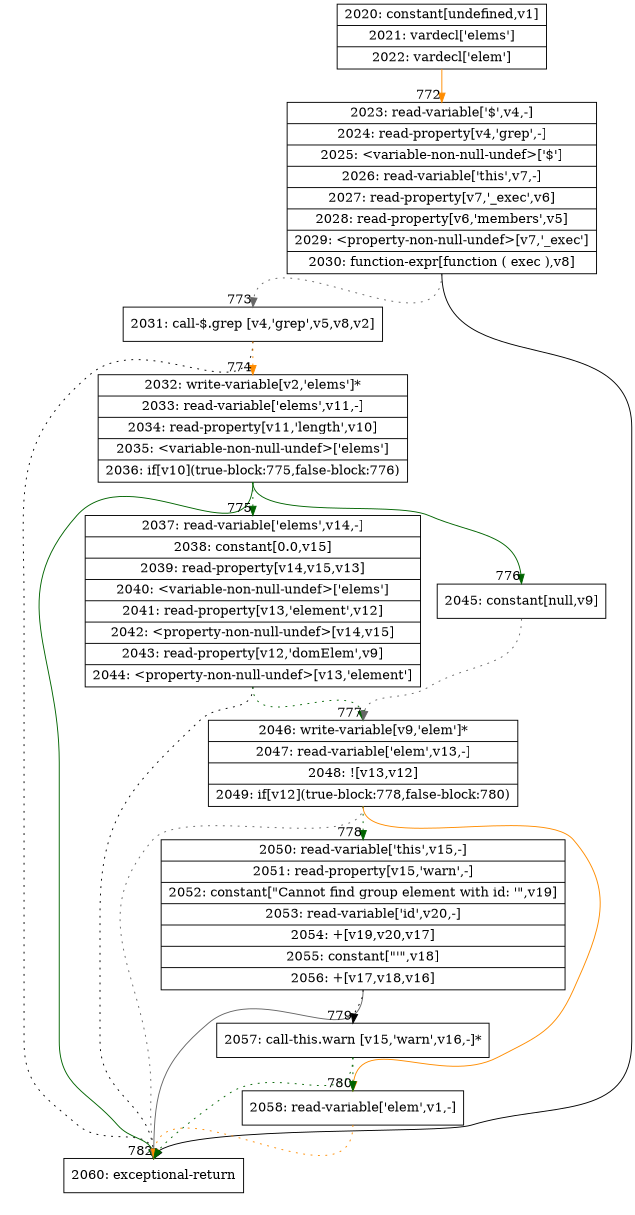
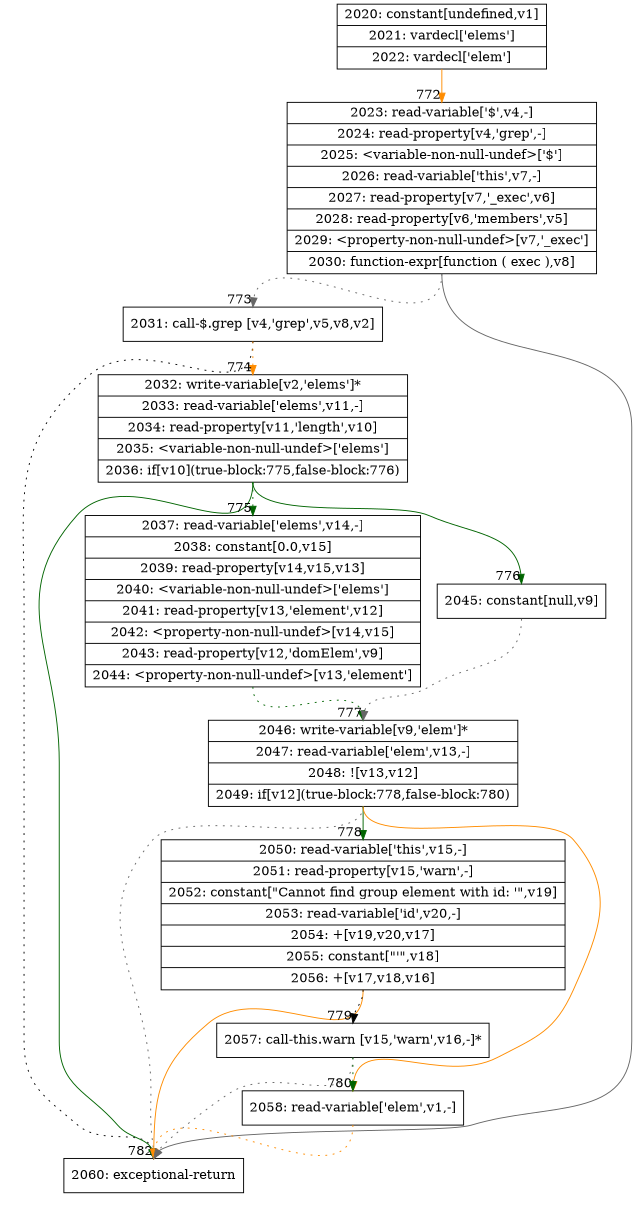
edge "2046: write-variable[v9,'elem']*" -> "2050: read-variable['this',v15,-]": style dotted -> solid
edge "2023: read-variable['$',v4,-]" -> "2060: exceptional-return": color black -> gray40
edge "2037: read-variable['elems',v14,-]" -> "2060: exceptional-return": removed
edge "2050: read-variable['this',v15,-]" -> "2060: exceptional-return": color gray40 -> darkorange
edge "2057: call-this.warn [v15,'warn',v16,-]*" -> "2060: exceptional-return": color darkgreen -> gray40
